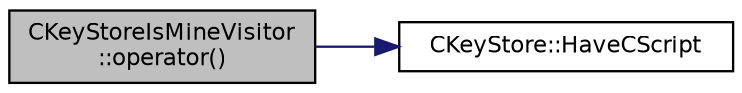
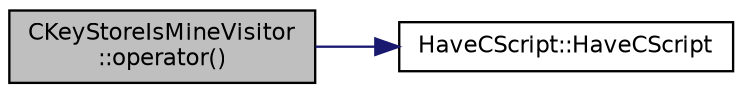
node "CKeyStore::HaveCScript": label "CKeyStore::HaveCScript" -> "HaveCScript::HaveCScript"
